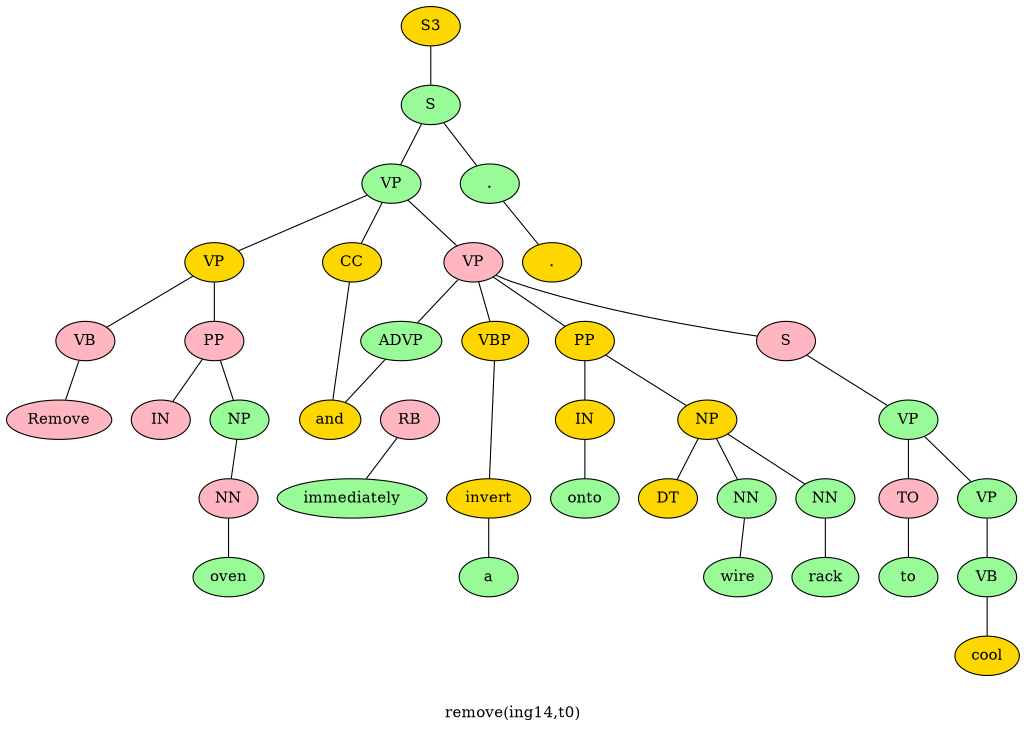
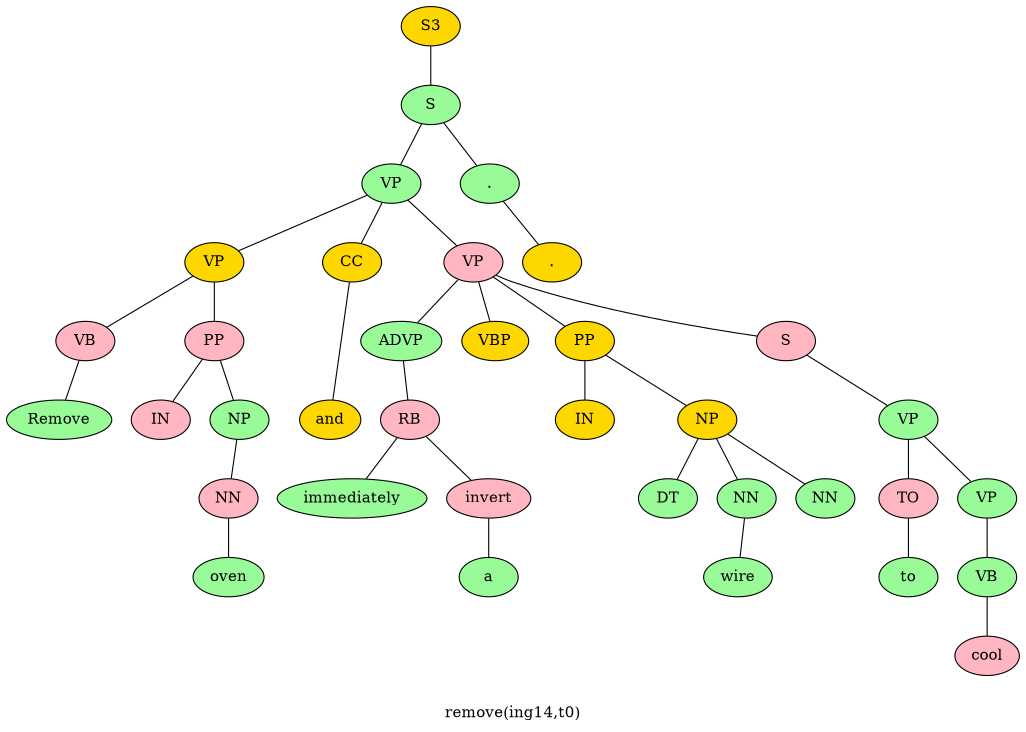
edge "ADVP" -- "and": now "ADVP" -- "RB"
node "Remove": fillcolor lightpink -> palegreen
edge "VBP" -- "invert": now "RB" -- "invert"
node "invert": fillcolor gold -> lightpink
node "onto": removed
node "DT": fillcolor gold -> palegreen
node "rack": removed
node "cool": fillcolor gold -> lightpink
